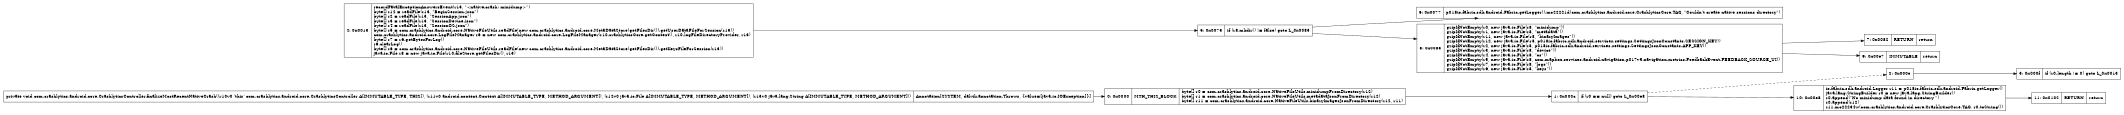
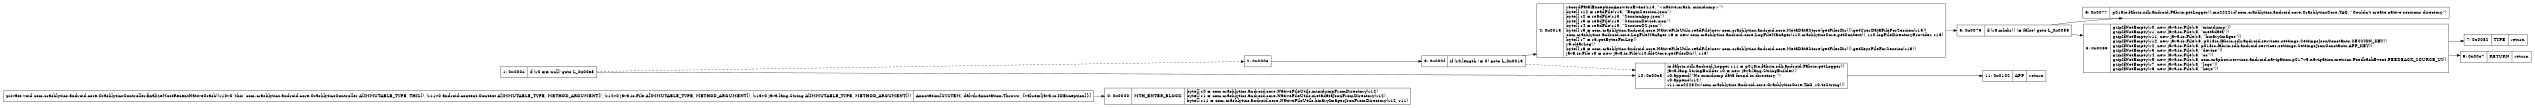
node "7: 0x0082": text "RETURN" -> "TYPE"
edge "3: 0x000f" -> "4: 0x0013": added
node "9: 0x00e7": text "IMMUTABLE" -> "RETURN"
edge "3: 0x000f" -> "10: 0x00e8": added
node "0: 0x0000": text "MTH_THIS_BLOCK" -> "MTH_ENTER_BLOCK"
edge "0: 0x0000" -> "1: 0x000c": removed
node "11: 0x0102": text "RETURN" -> "APP"
